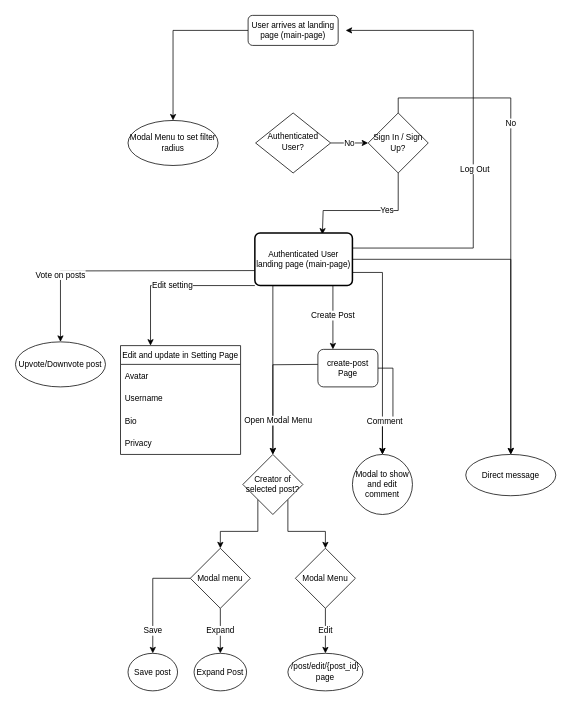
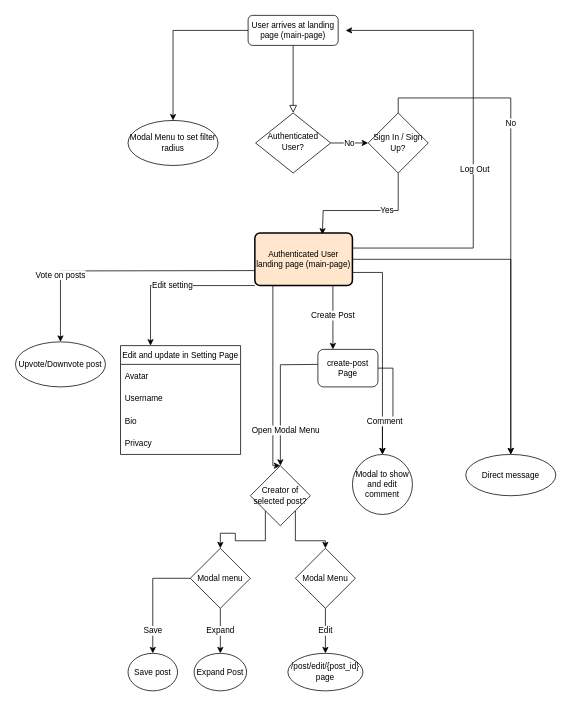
edge "User arrives at landing page (main-page)" -> "Authenticated User?": added
node "Authenticated User landing page (main-page)": fillcolor #ffffff -> #ffe6cc
node "Creator of selected post?": moved (273, 484) -> (280, 495)
